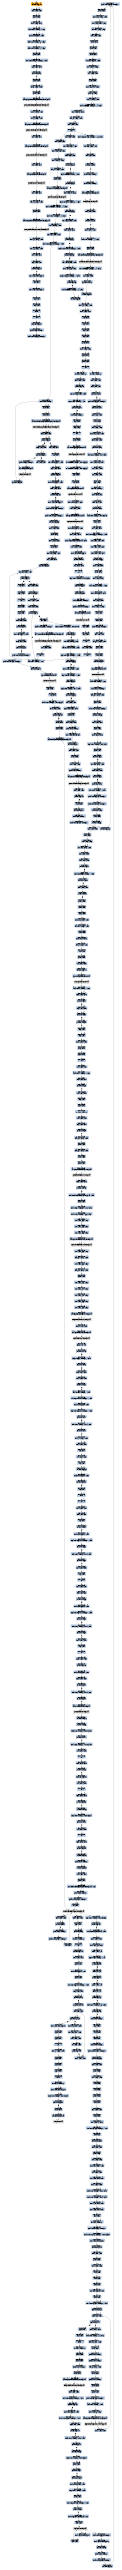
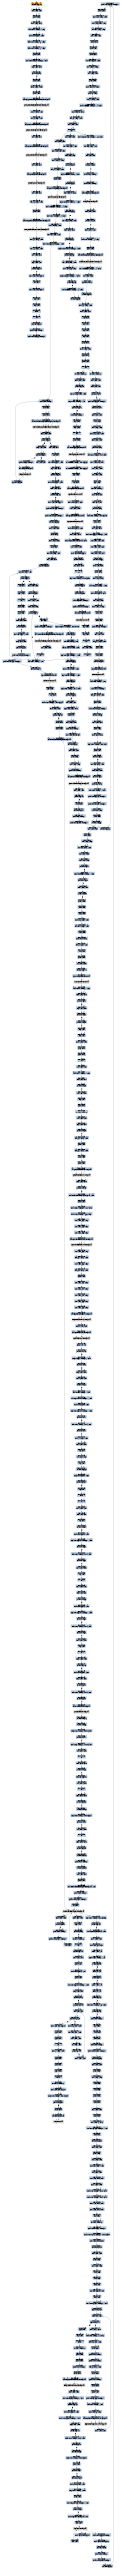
edge "0x01035147 jnl 0x0103516c" -> "0x01035149 movl 0x01053000, %ecx": added, label "F"
